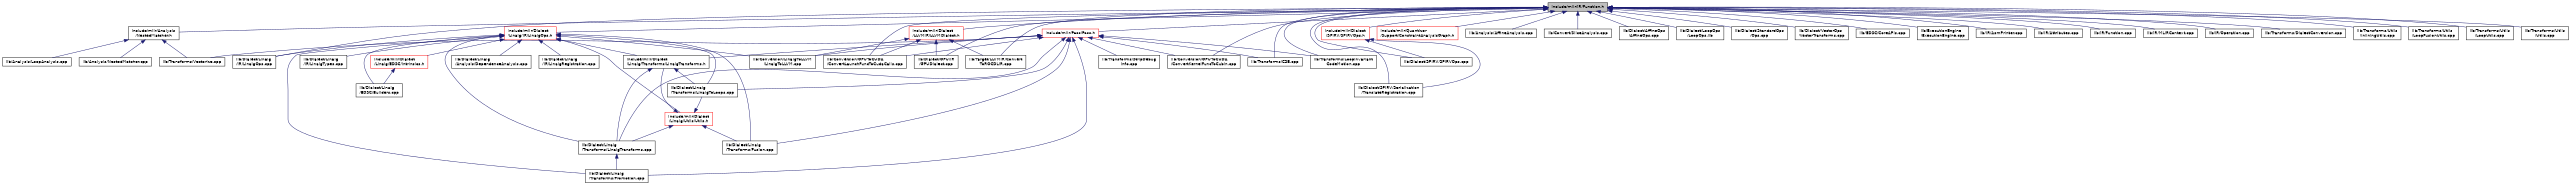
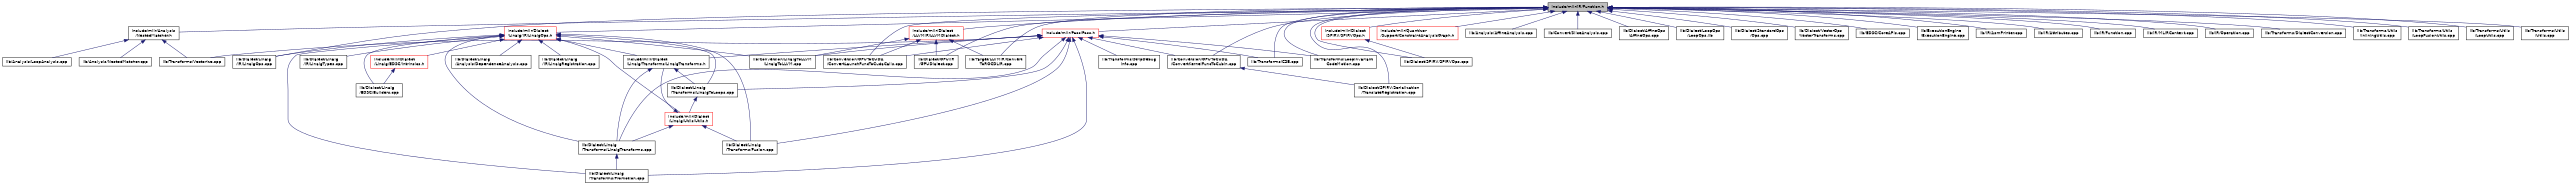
edge "lib/Dialect/SPIRV/Serialization /TranslateRegistration.cpp" -> "include/mlir/Dialect /SPIRV/SPIRVOps.h": now "lib/Dialect/SPIRV/Serialization /TranslateRegistration.cpp" -> "lib/Conversion/GPUToCUDA /ConvertKernelFuncToCubin.cpp"
edge "lib/Dialect/Linalg /Transforms/LinalgToLoops.cpp" -> "include/mlir/Dialect /Linalg/Utils/Utils.h": reversed
